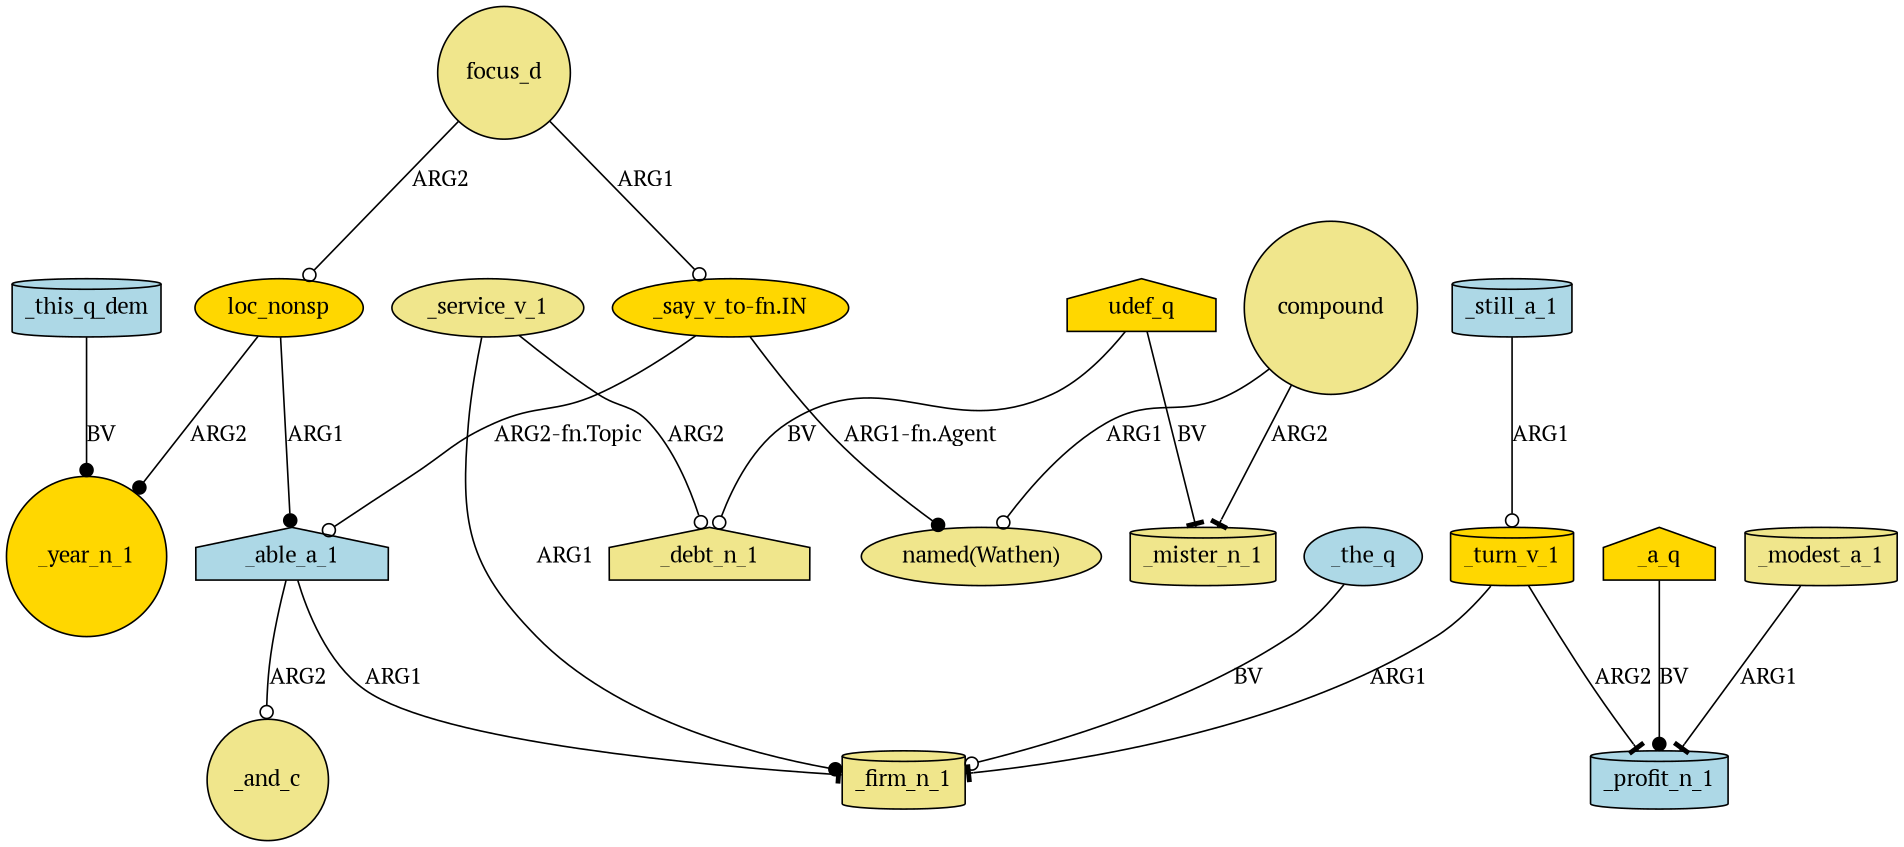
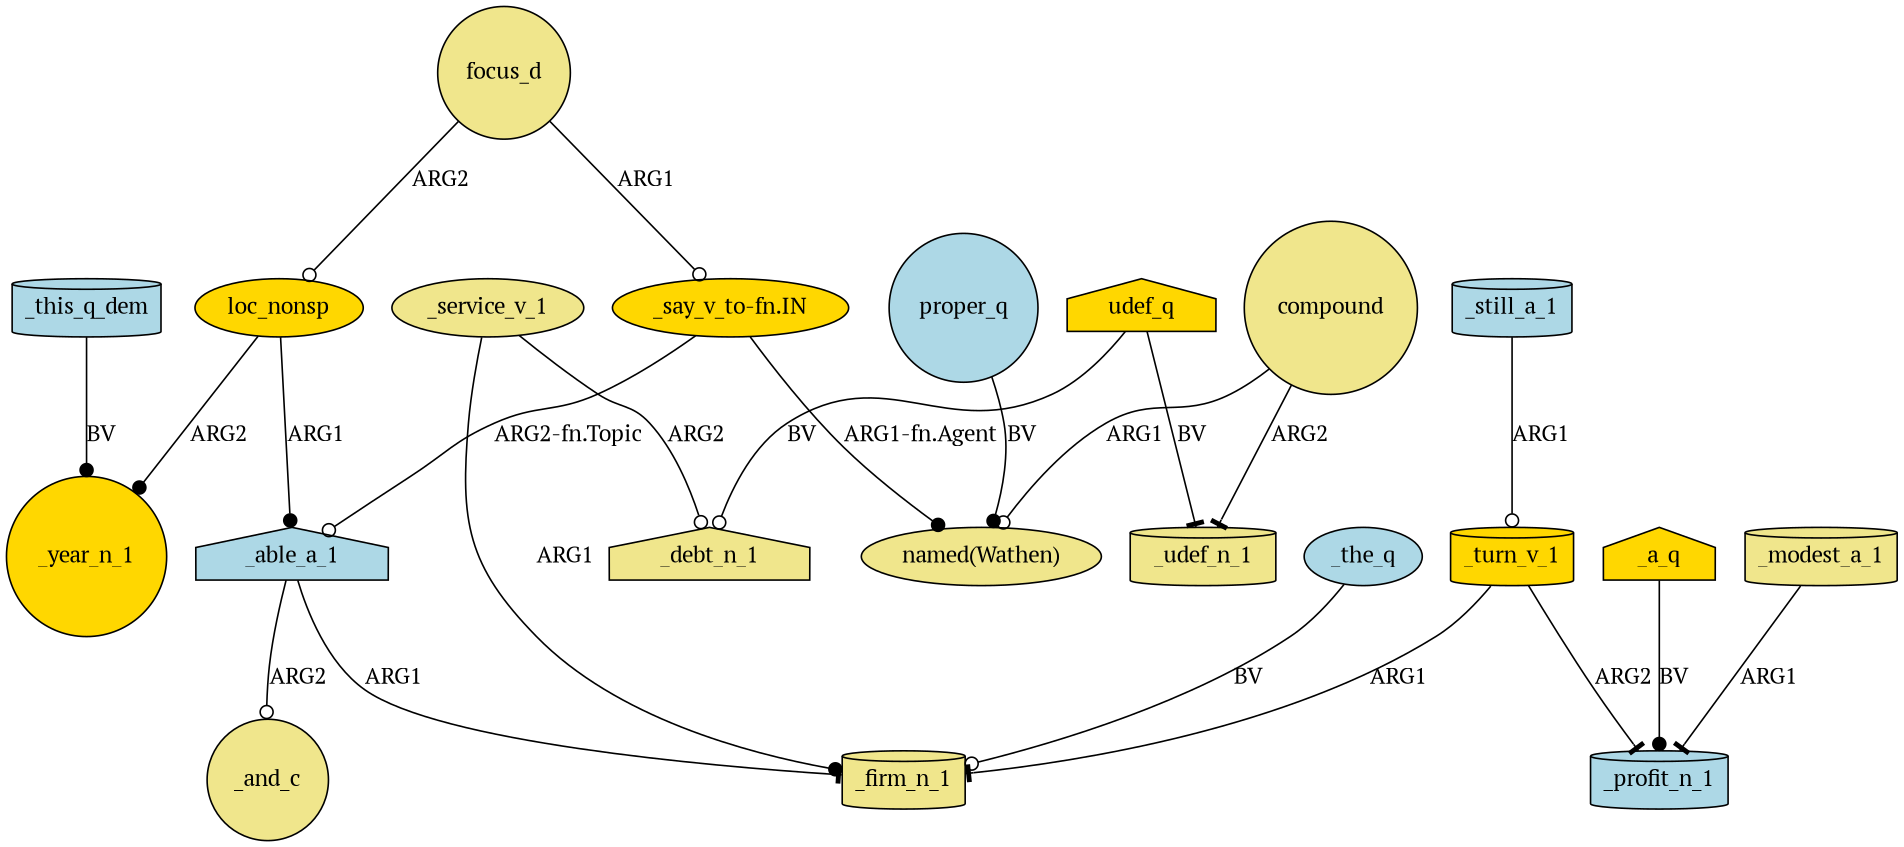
node "proper_q": added
node "_mister_n_1": label "_mister_n_1" -> "_udef_n_1"
